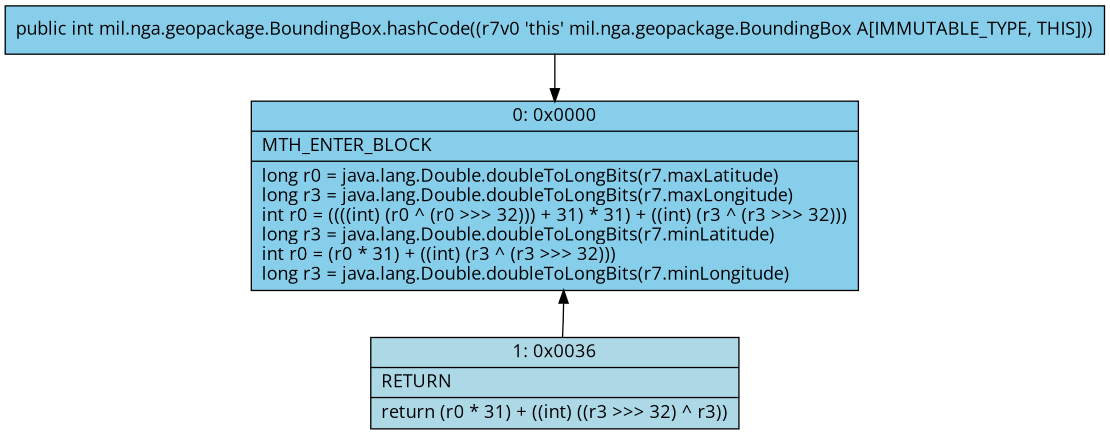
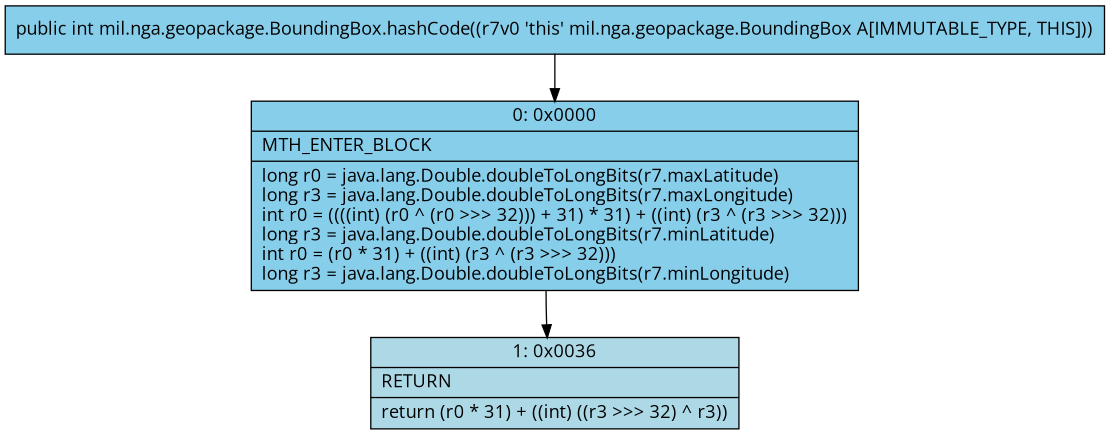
edge "1: 0x0036" -> "0: 0x0000": reversed
